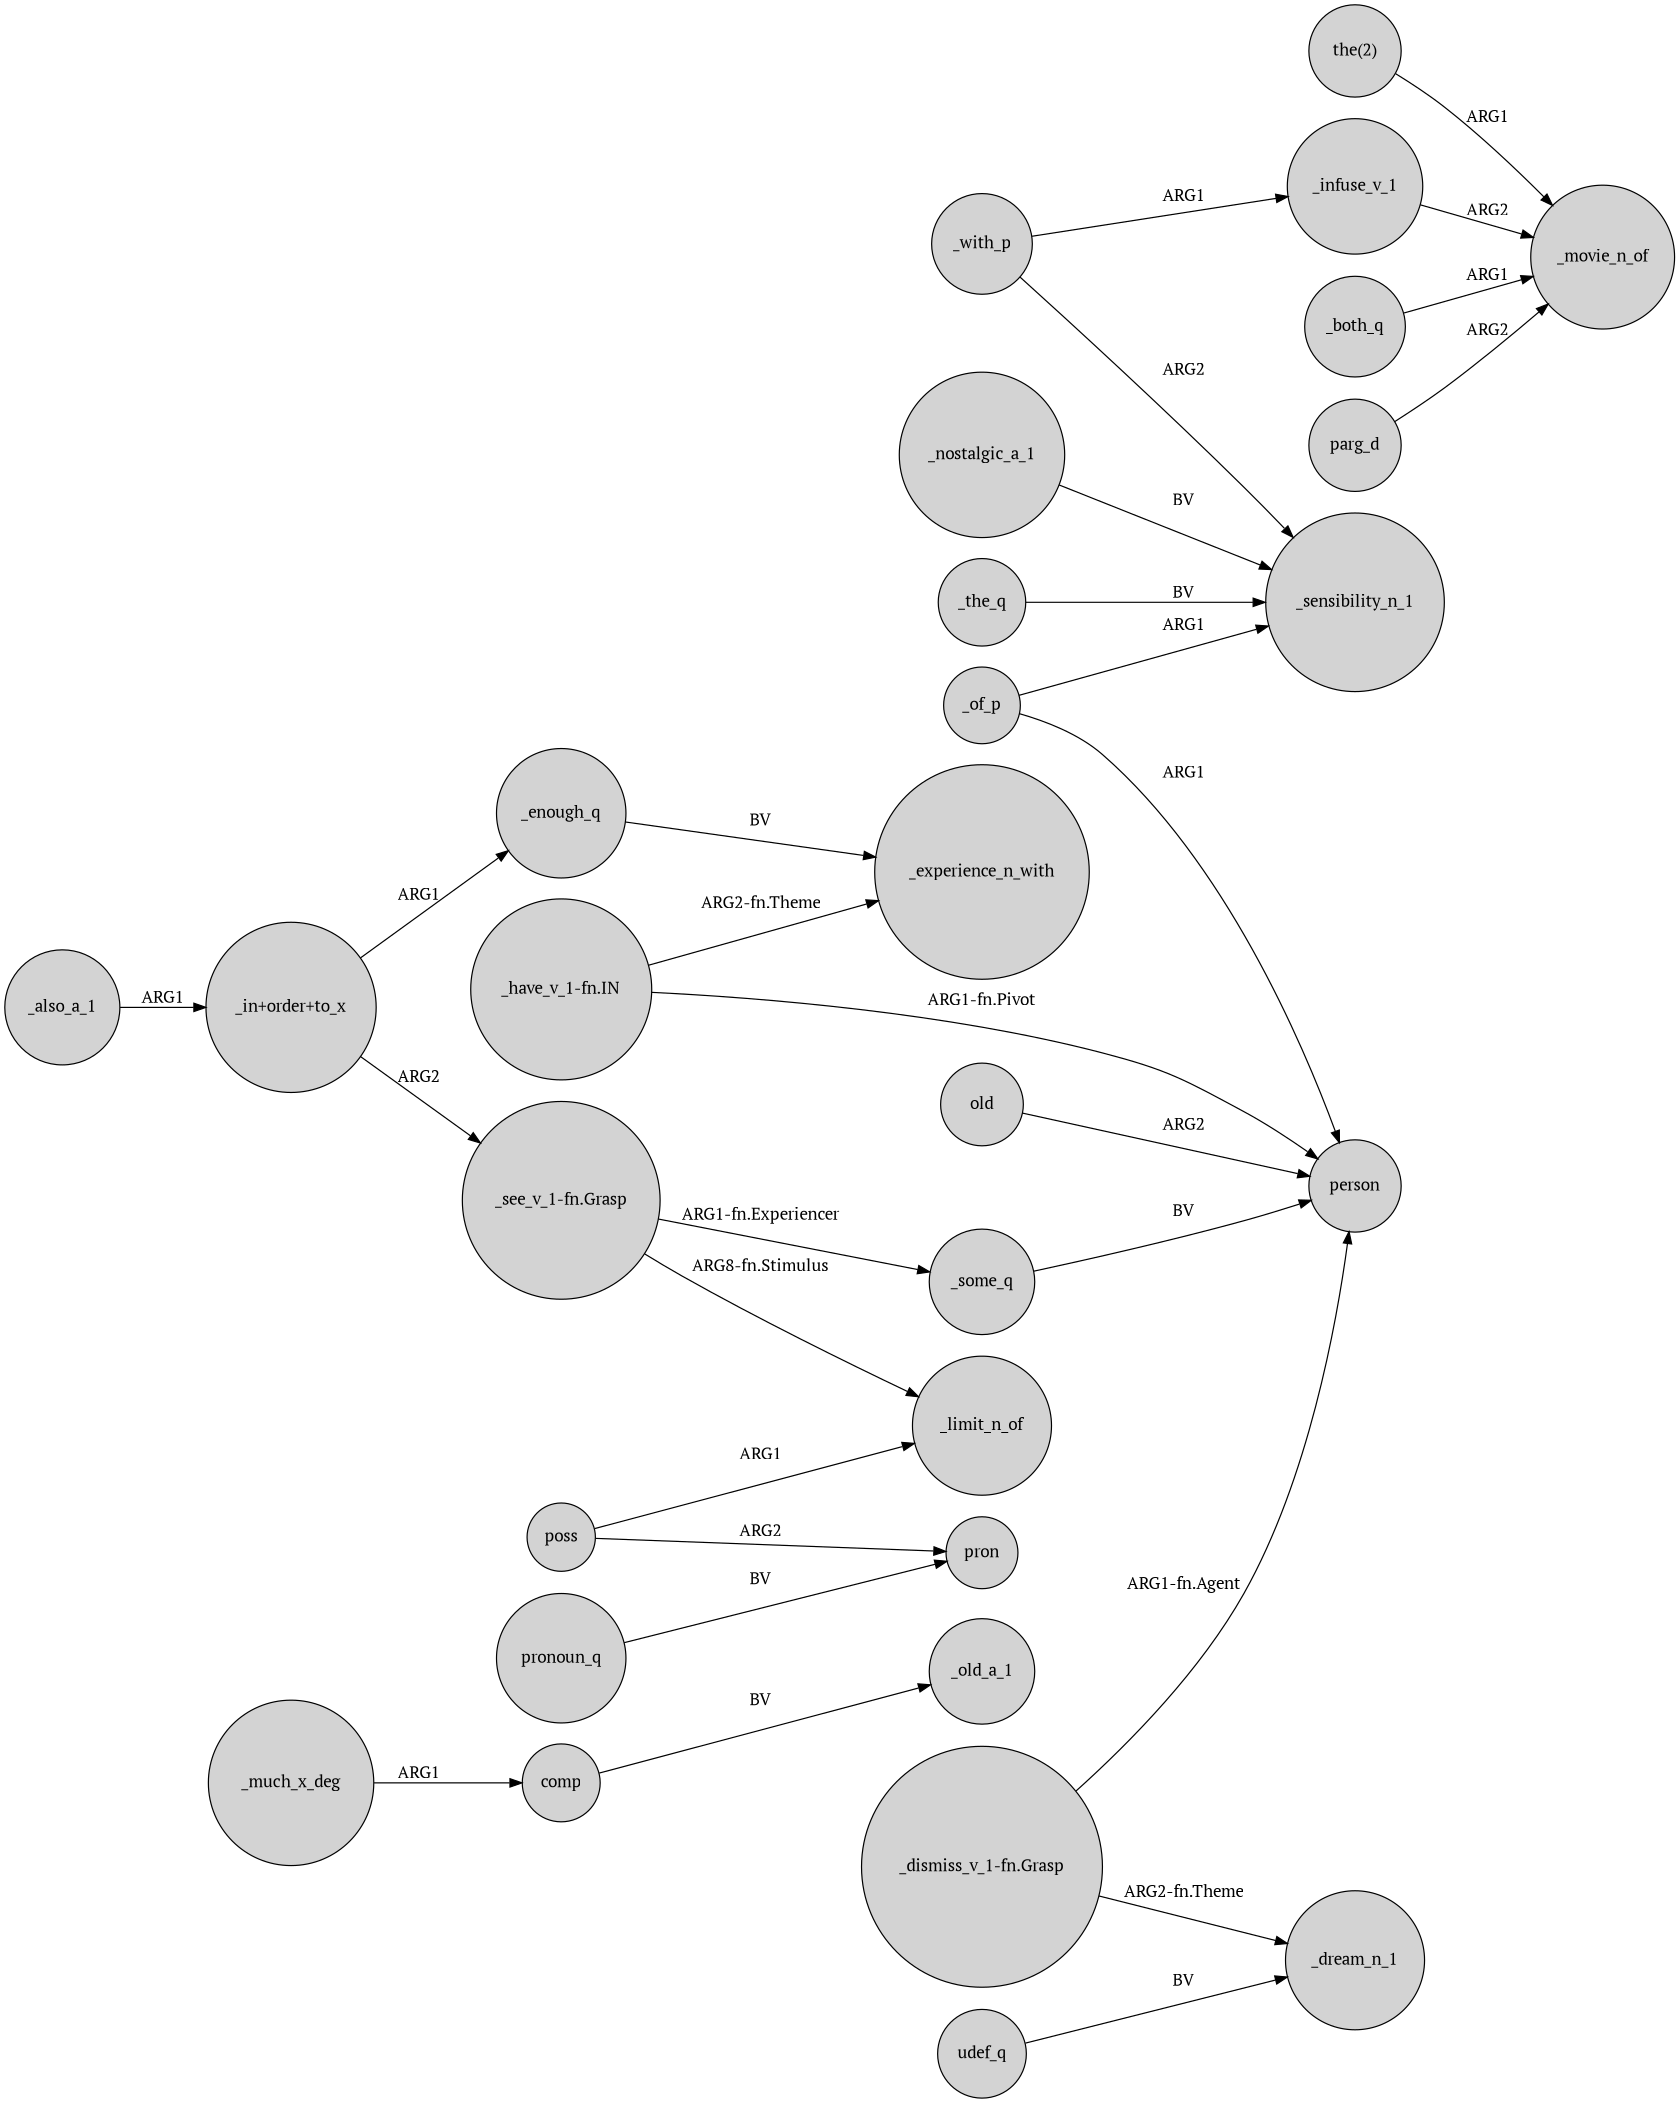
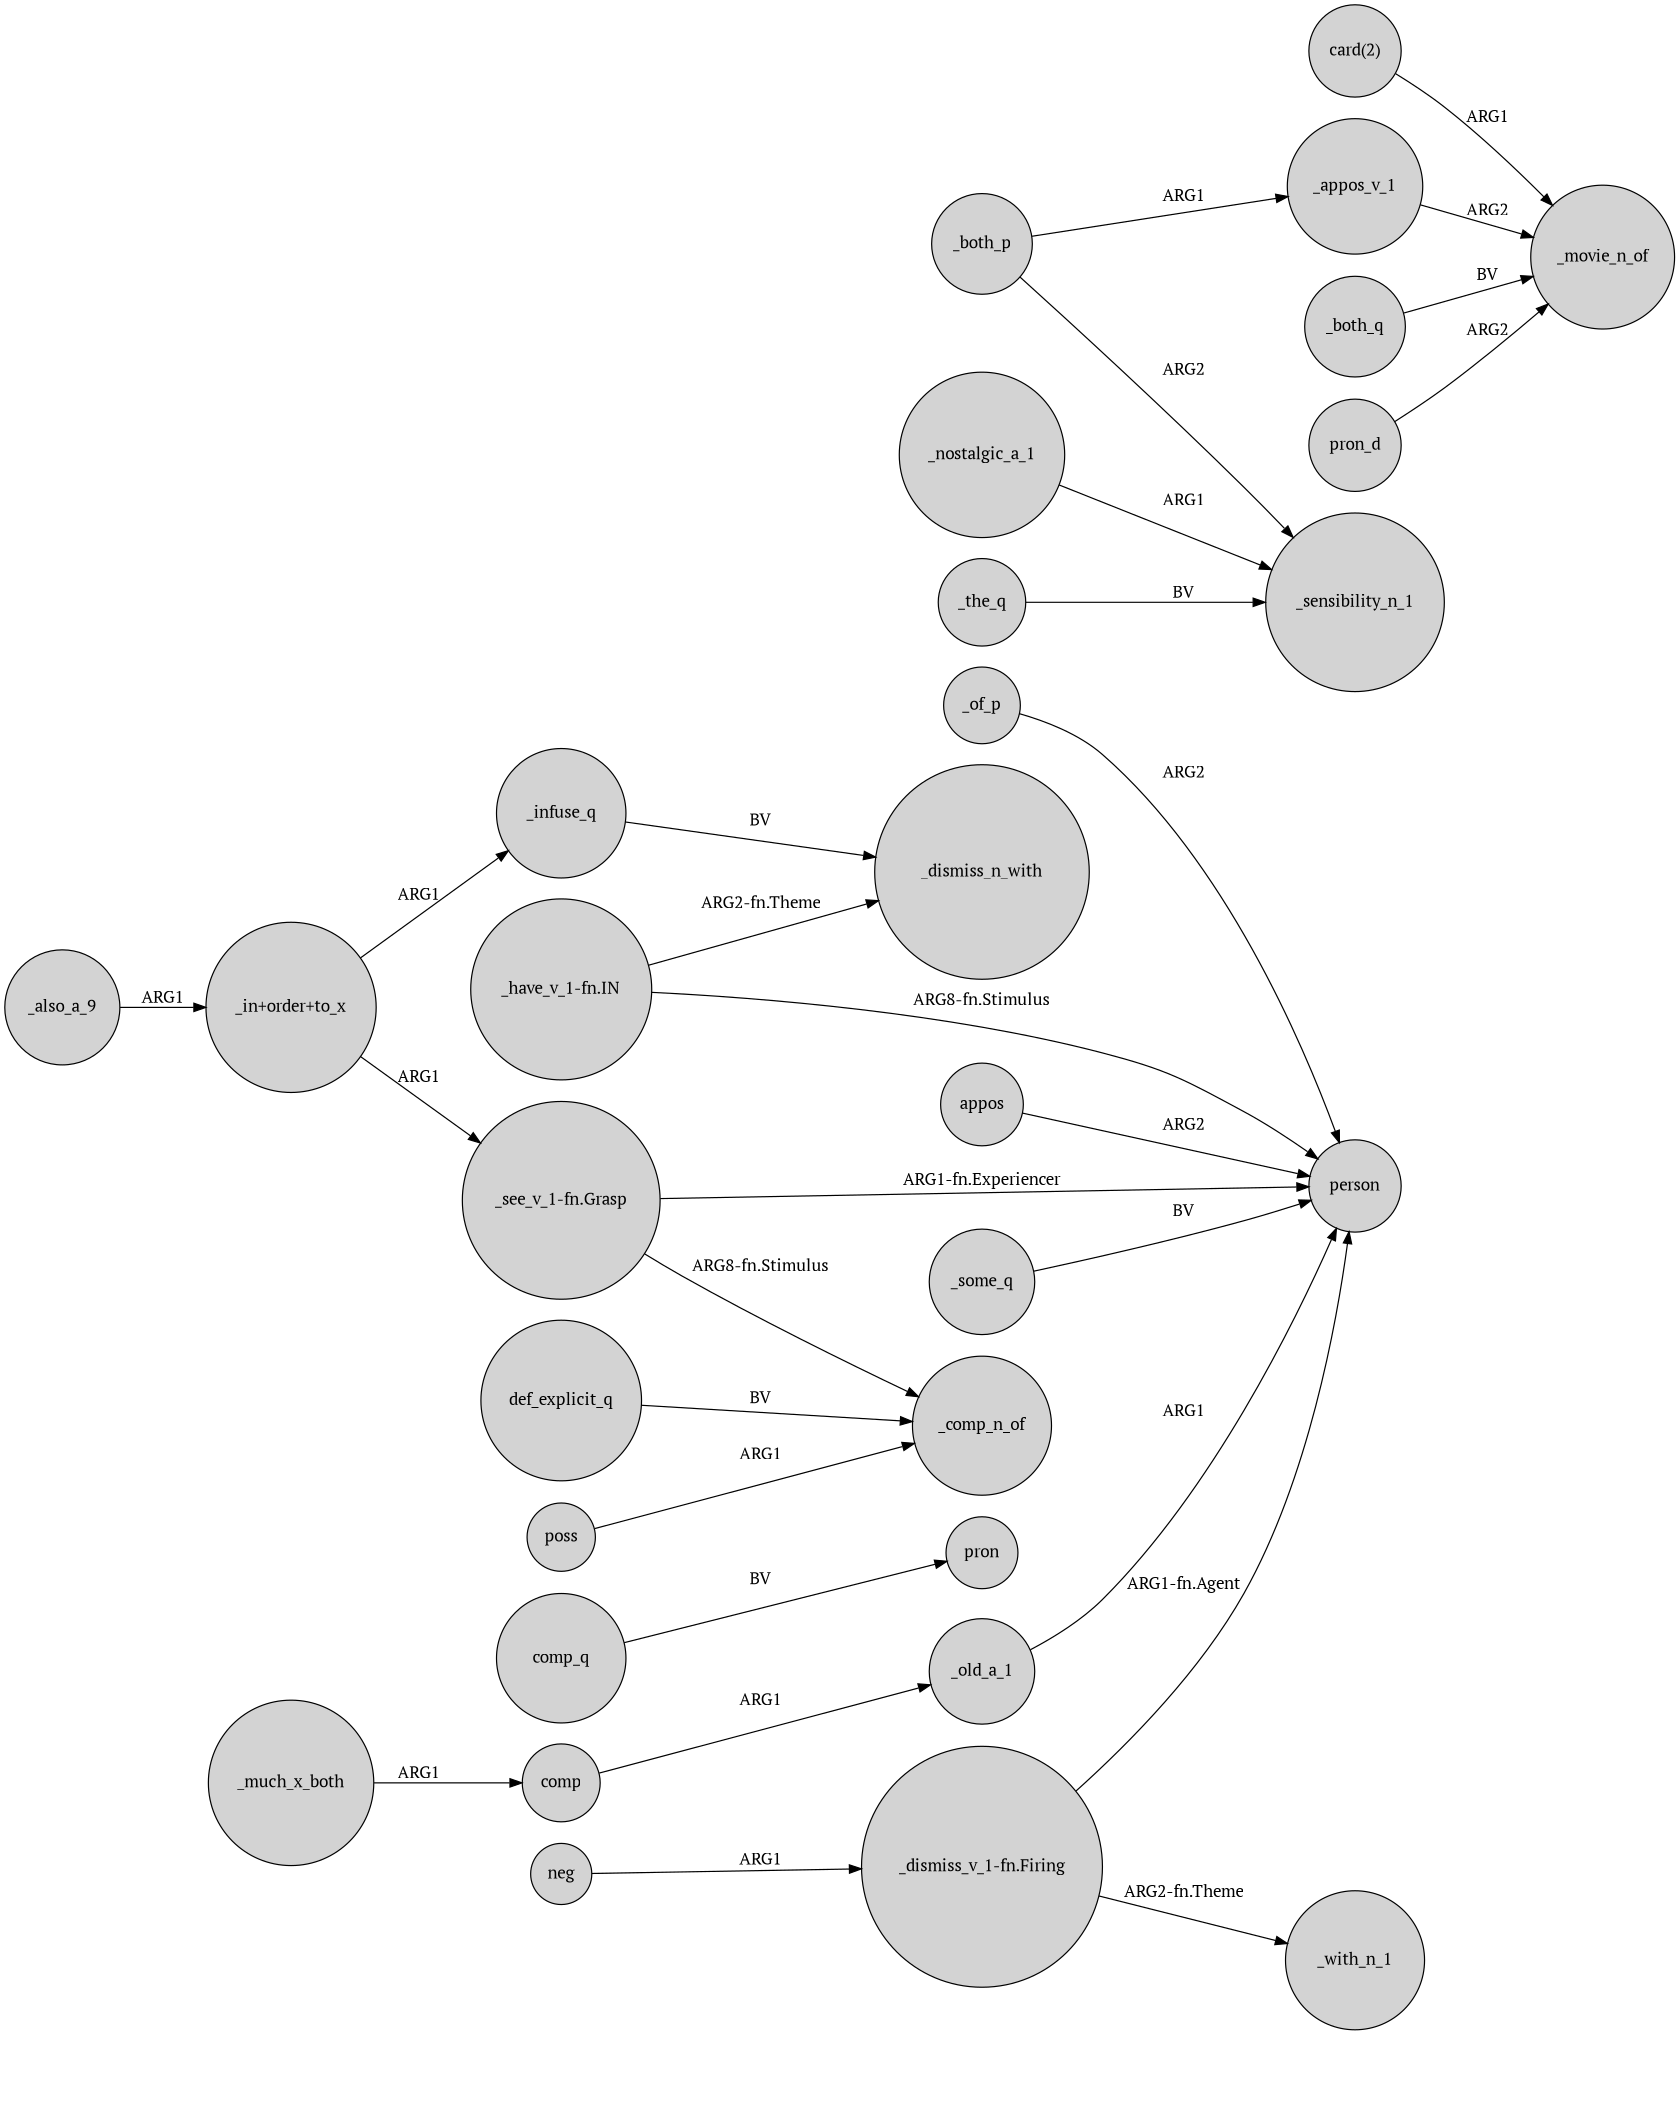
node "the(2)": label "the(2)" -> "card(2)"
node "_infuse_v_1": label "_infuse_v_1" -> "_appos_v_1"
node "_with_p": label "_with_p" -> "_both_p"
edge "_both_q" -> "_movie_n_of": label "ARG1" -> "BV"
node "parg_d": label "parg_d" -> "pron_d"
edge "_nostalgic_a_1" -> "_sensibility_n_1": label "BV" -> "ARG1"
edge "_of_p" -> "_sensibility_n_1": removed, label "ARG1"
edge "_of_p" -> "person": label "ARG1" -> "ARG2"
node "_enough_q": label "_enough_q" -> "_infuse_q"
node "_experience_n_with": label "_experience_n_with" -> "_dismiss_n_with"
edge "_have_v_1-fn.IN" -> "person": label "ARG1-fn.Pivot" -> "ARG8-fn.Stimulus"
node "_also_a_1": label "_also_a_1" -> "_also_a_9"
edge "_in+order+to_x" -> "_see_v_1-fn.Grasp": label "ARG2" -> "ARG1"
node "old": label "old" -> "appos"
edge "_see_v_1-fn.Grasp" -> "_some_q": now "_see_v_1-fn.Grasp" -> "person"
node "def_explicit_q": added
node "_limit_n_of": label "_limit_n_of" -> "_comp_n_of"
edge "_old_a_1" -> "person": added, label "ARG1"
edge "poss" -> "pron": removed, label "ARG2"
node "pronoun_q": label "pronoun_q" -> "comp_q"
edge "comp" -> "_old_a_1": label "BV" -> "ARG1"
node "_much_x_deg": label "_much_x_deg" -> "_much_x_both"
node "_dismiss_v_1-fn.Grasp": label "_dismiss_v_1-fn.Grasp" -> "_dismiss_v_1-fn.Firing"
node "neg": added
node "_dream_n_1": label "_dream_n_1" -> "_with_n_1"
node "udef_q": removed
